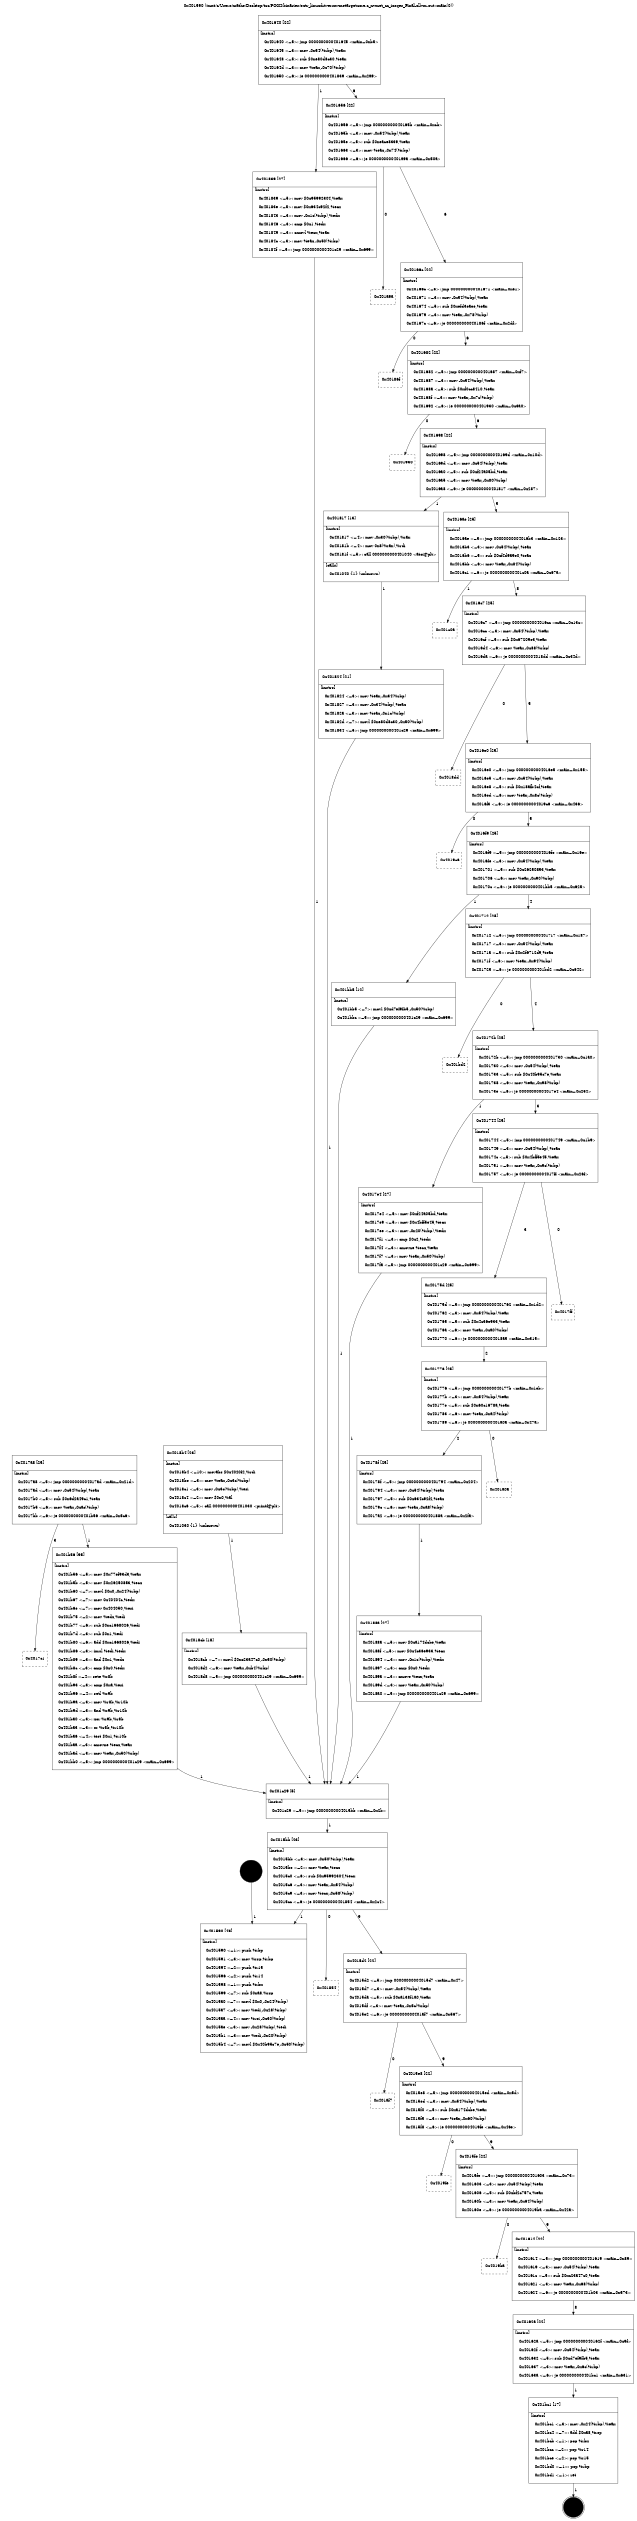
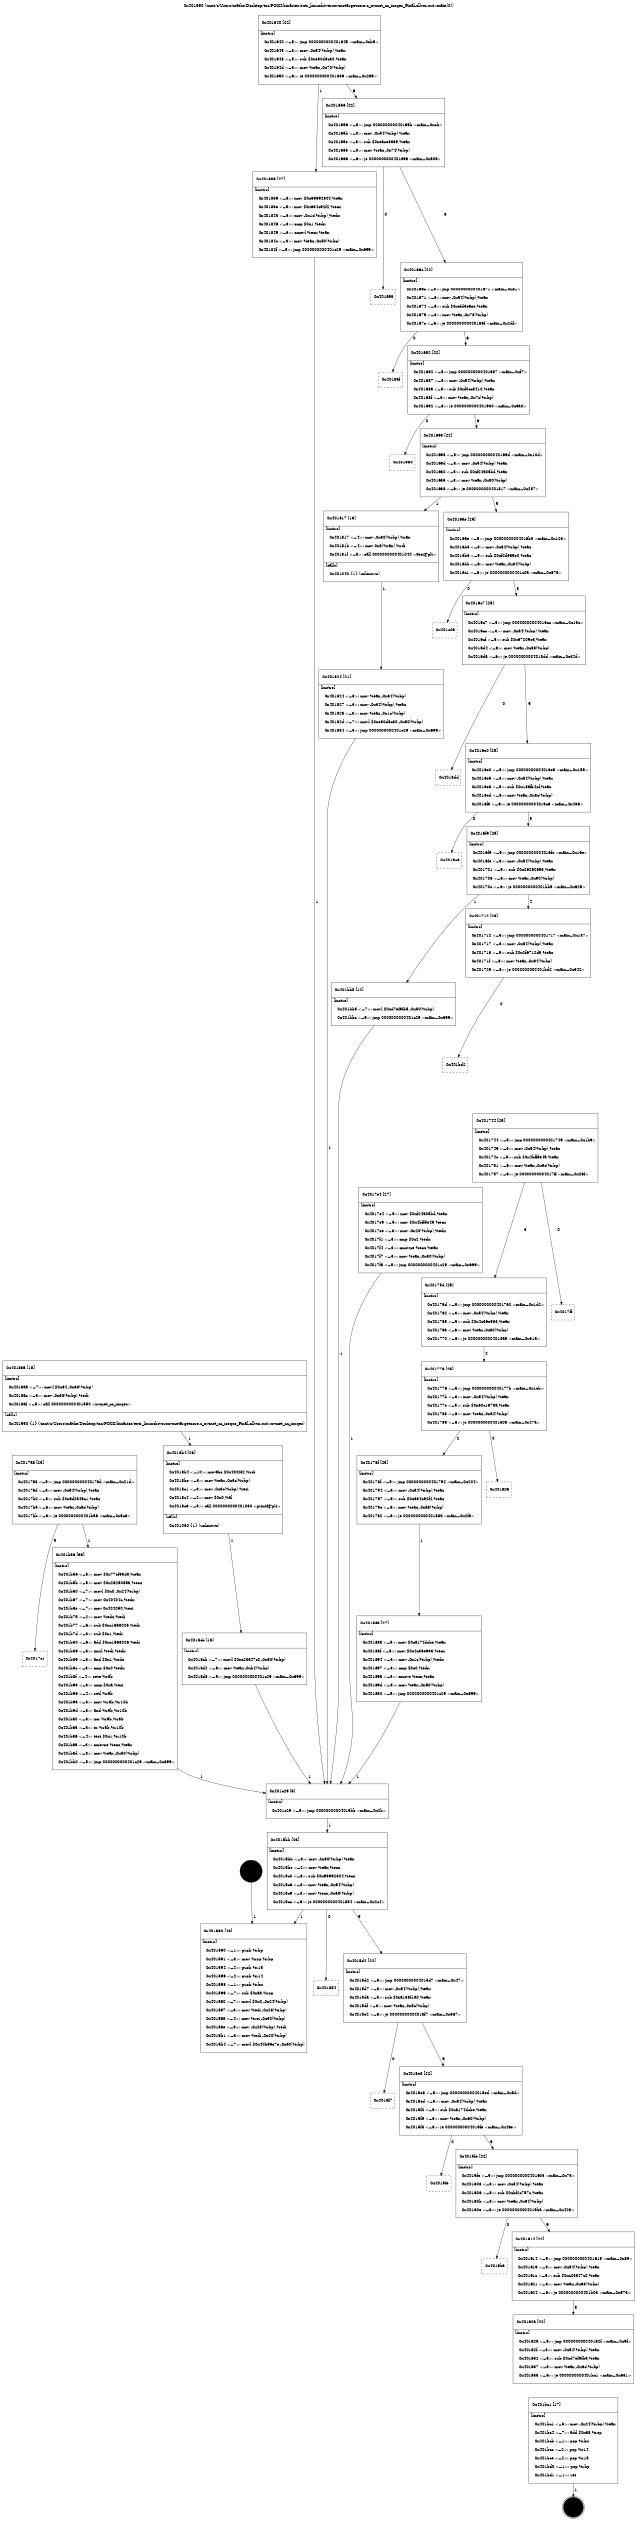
edge "0x4016ae [25]" -> "0x401c0a": label " 1" -> " 0"
node "0x40172b [25]": removed
node "0x4018a5 [15]": added
edge "0x40162a [22]" -> "0x401bc1 [17]": removed, label "1"
